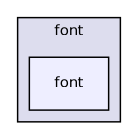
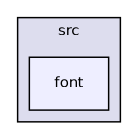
cluster "font": label "font" -> "src"
